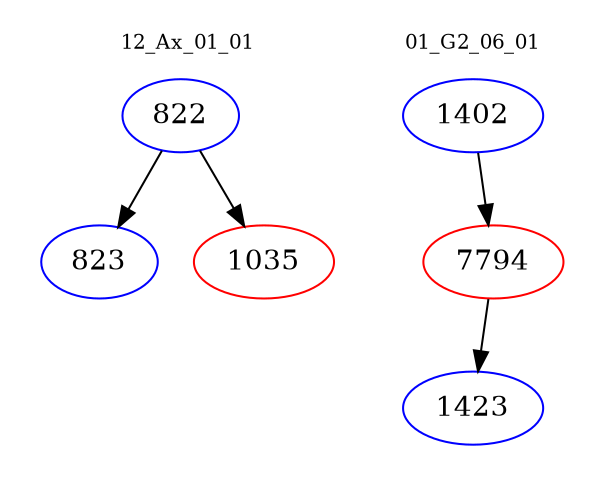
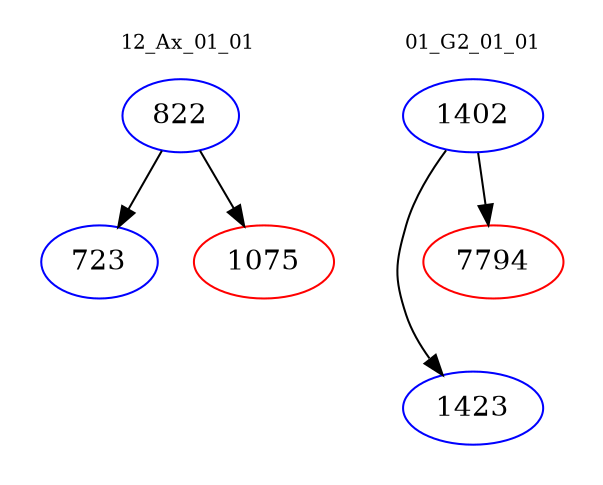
cluster "01_G2_06_01": label "01_G2_06_01" -> "01_G2_01_01"
node "823": label "823" -> "723"
node "1035": label "1035" -> "1075"
edge "7794" -> "1423": now "1402" -> "1423"
